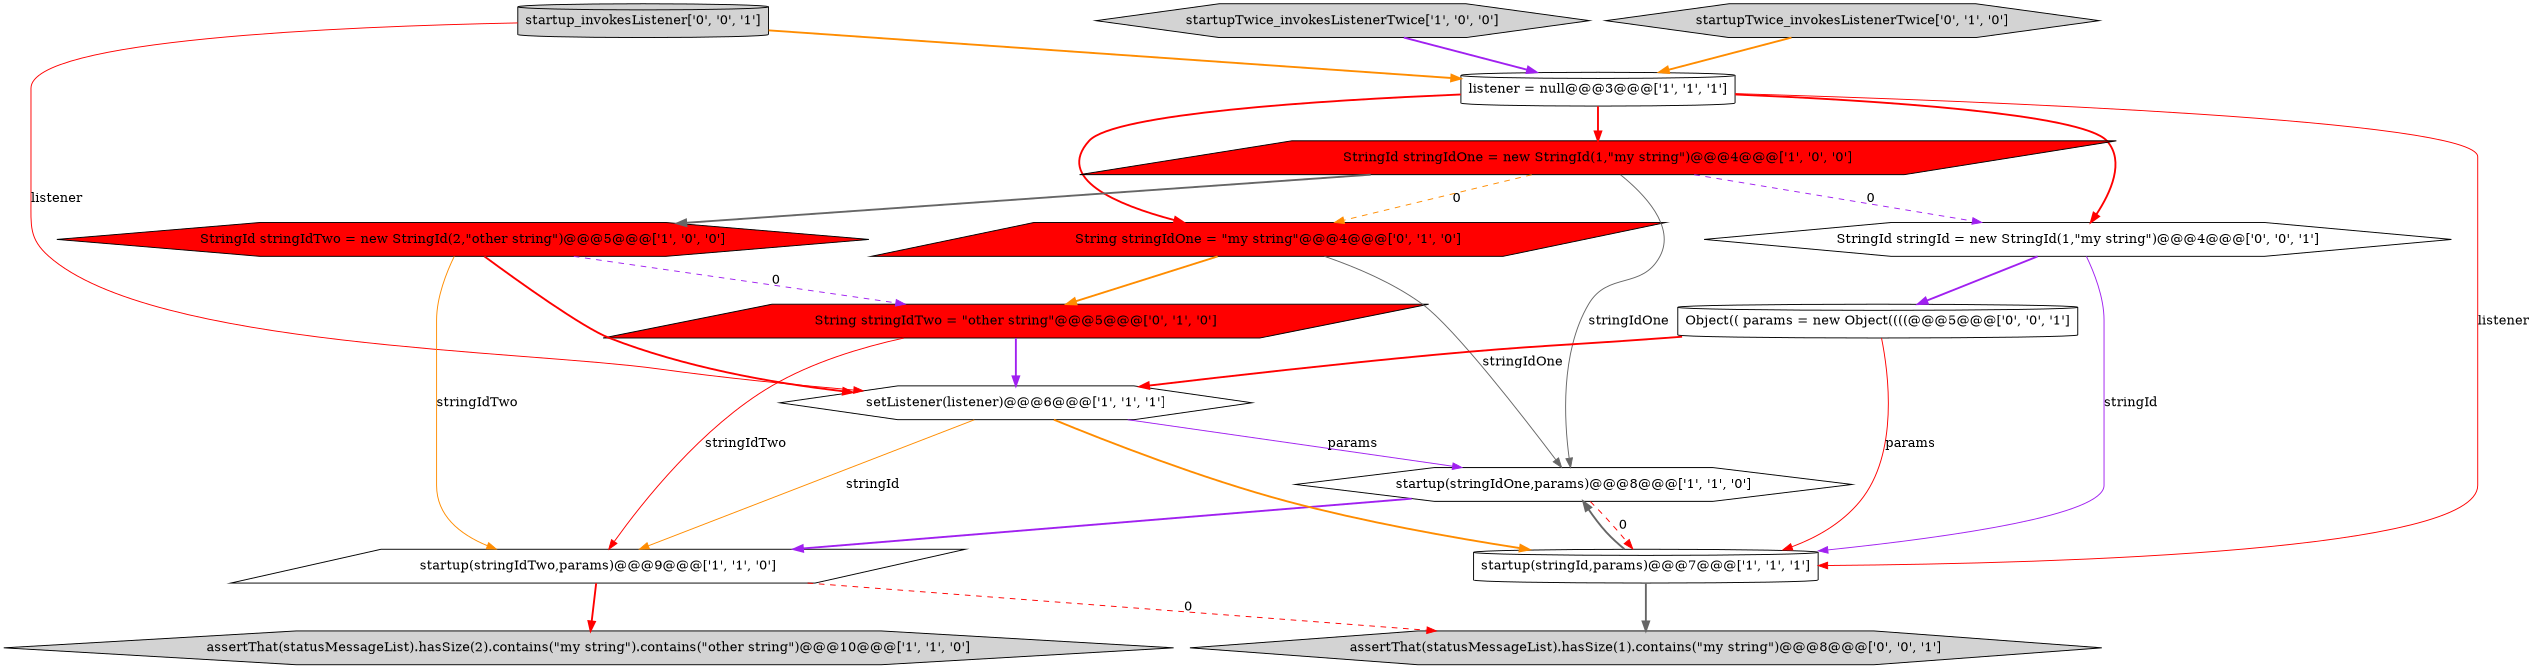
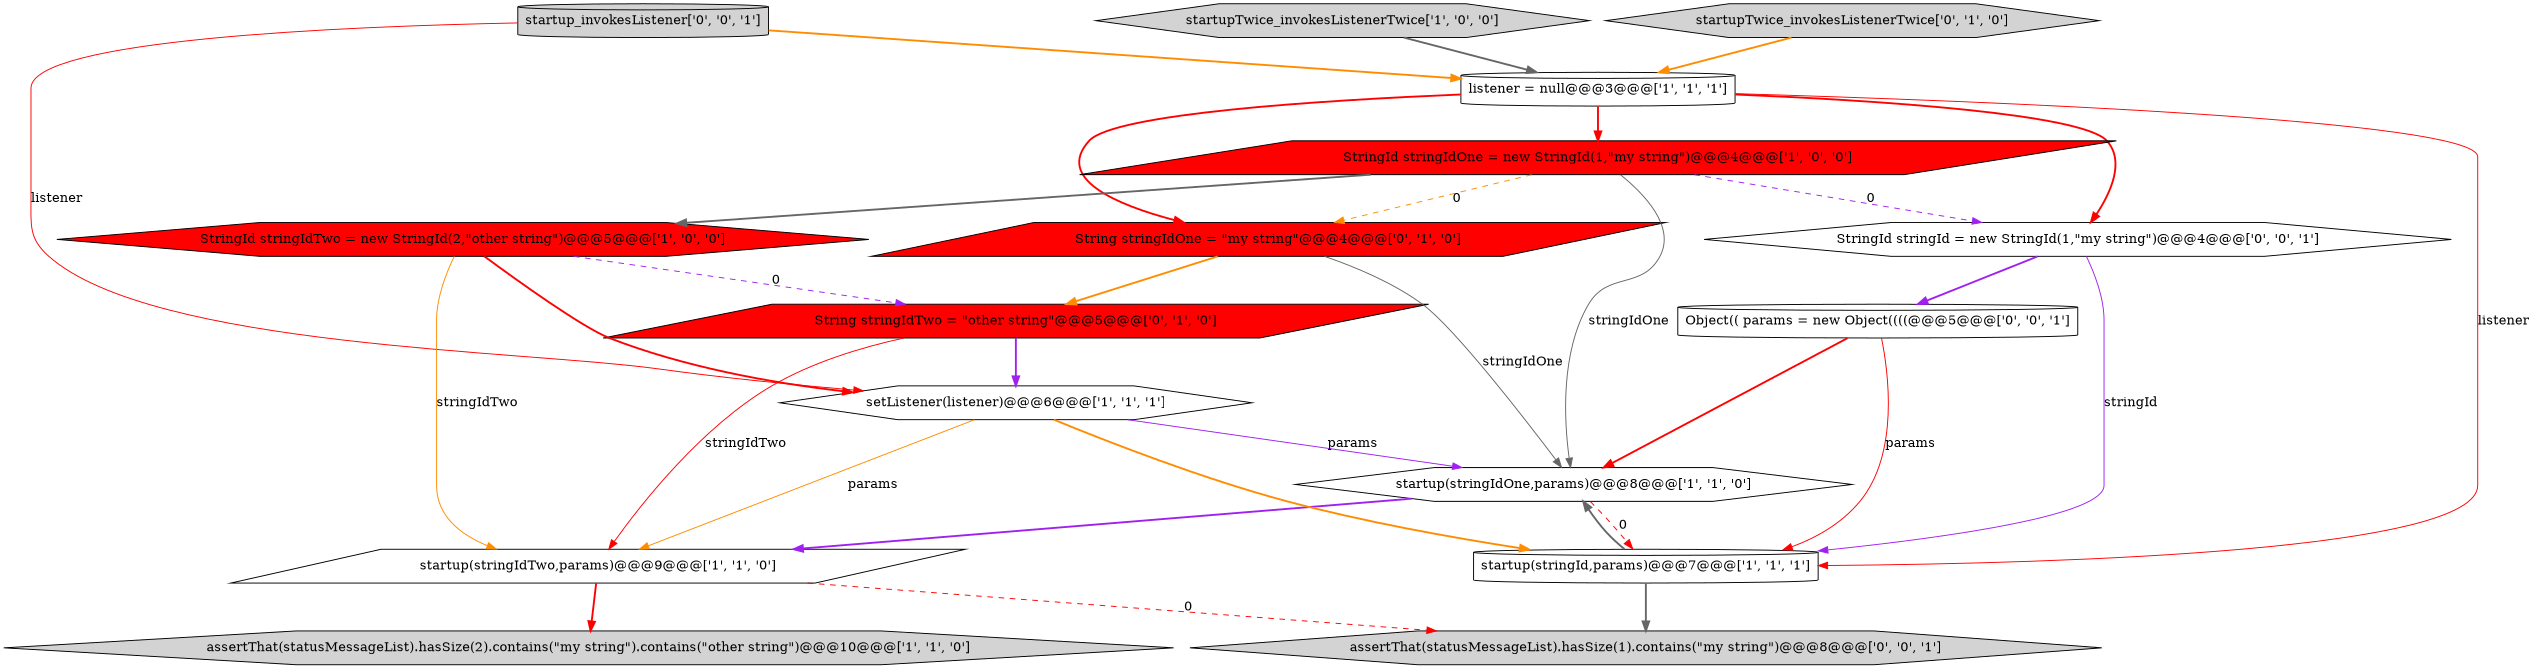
edge "startupTwice_invokesListenerTwice['1', '0', '0']" -> "listener = null@@@3@@@['1', '1', '1']": color purple -> gray40
edge "Object(( params = new Object((((@@@5@@@['0', '0', '1']" -> "setListener(listener)@@@6@@@['1', '1', '1']": now "Object(( params = new Object((((@@@5@@@['0', '0', '1']" -> "startup(stringIdOne,params)@@@8@@@['1', '1', '0']"
edge "setListener(listener)@@@6@@@['1', '1', '1']" -> "startup(stringIdTwo,params)@@@9@@@['1', '1', '0']": label "stringId" -> "params"
